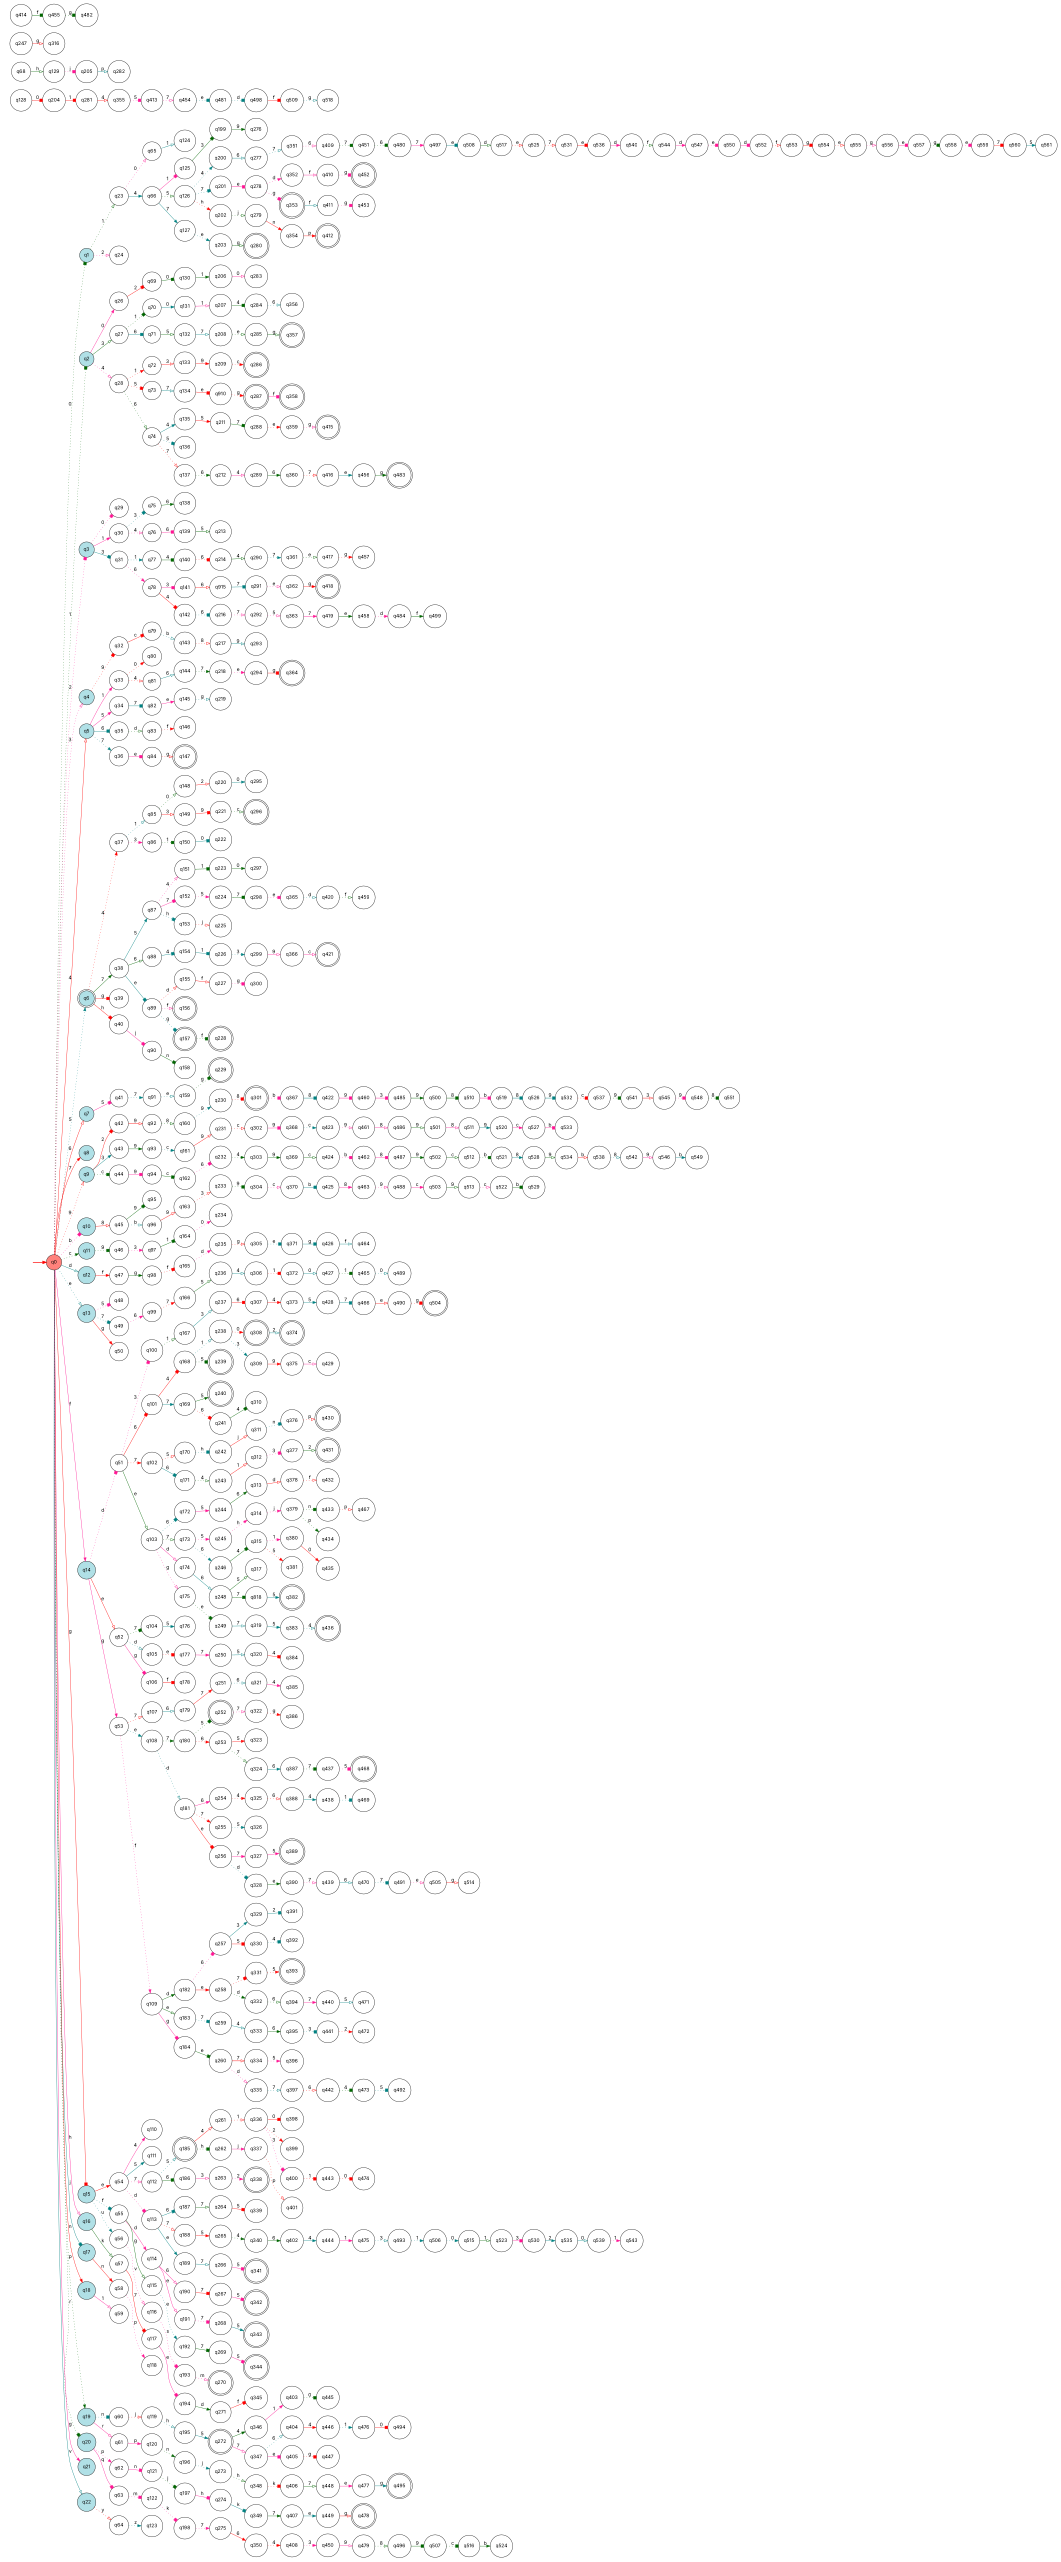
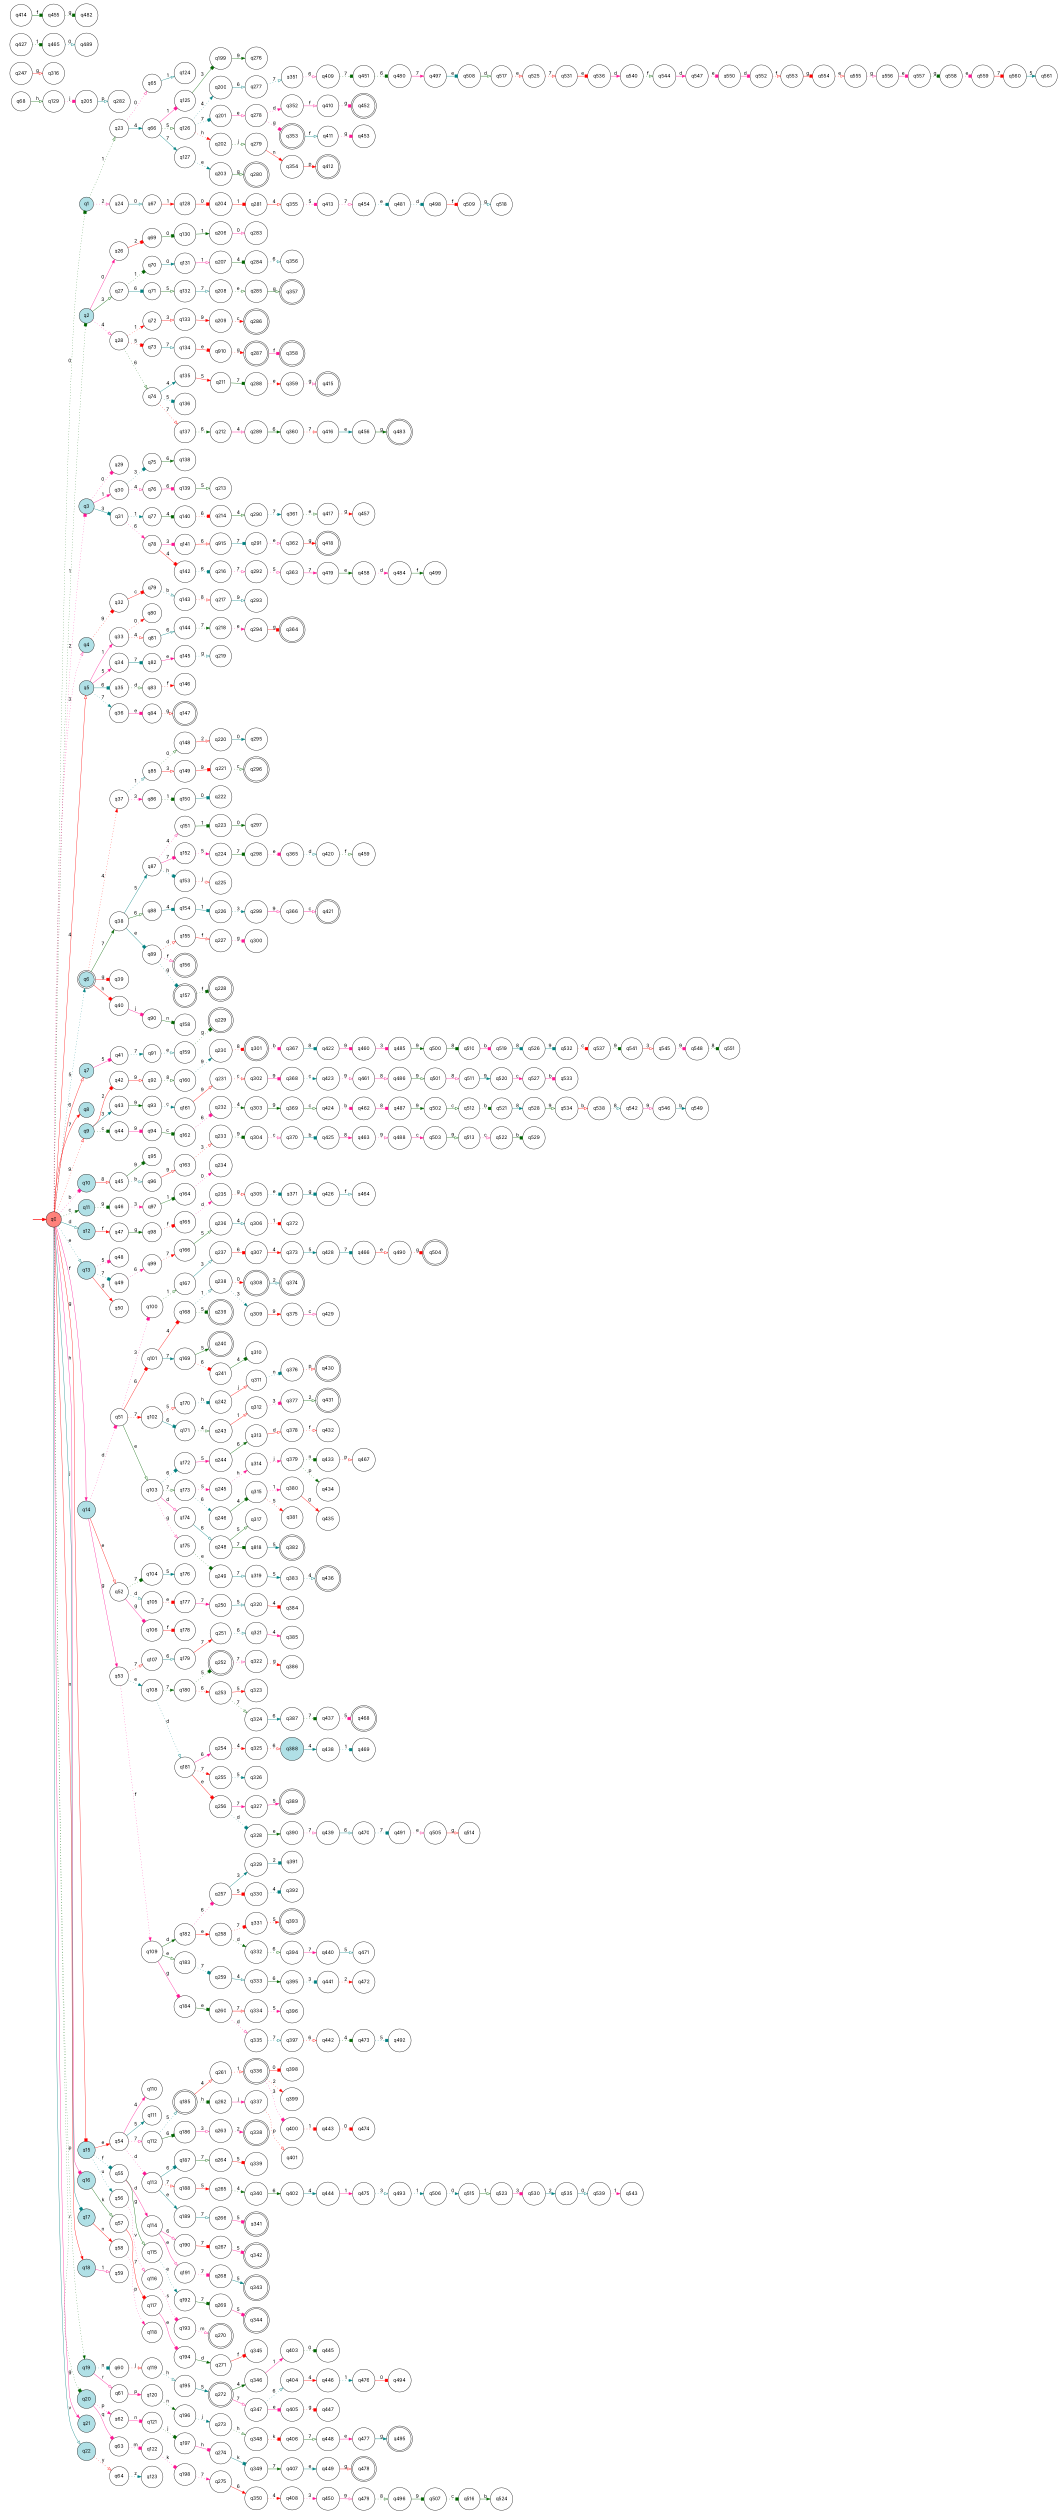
edge "q201" -> "q278": arrowhead box -> onormal
node "q67": added
edge "q372" -> "q427": removed, label "0"
node "q388": fillcolor white -> powderblue
edge "q0" -> "q16": arrowhead onormal -> box
node "q336": shape circle -> doublecircle
